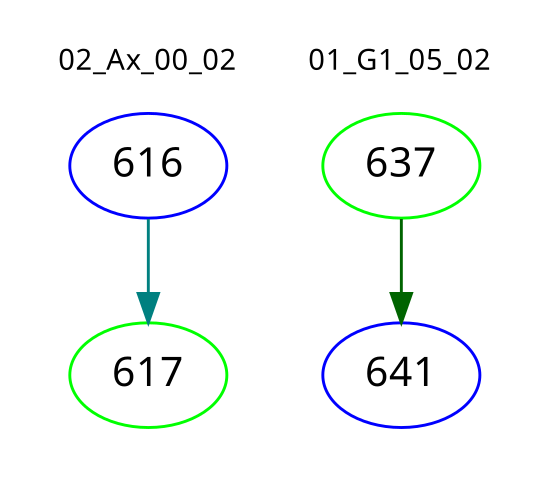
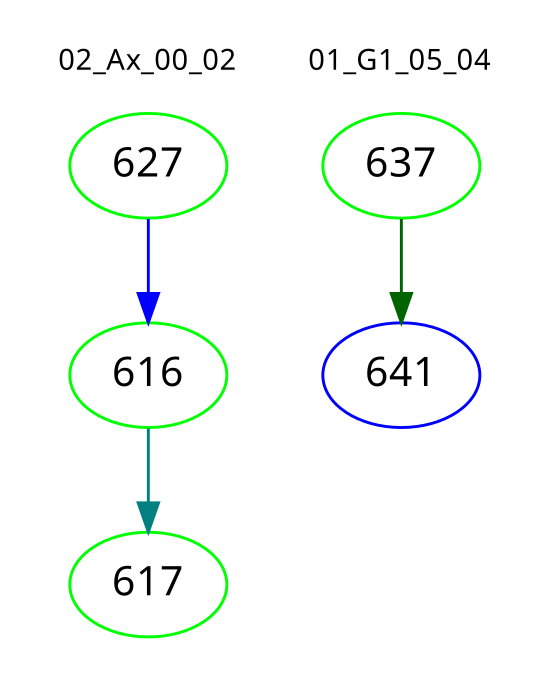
cluster "01_G1_05_02": label "01_G1_05_02" -> "01_G1_05_04"
node "616": color blue -> green
node "627": added
